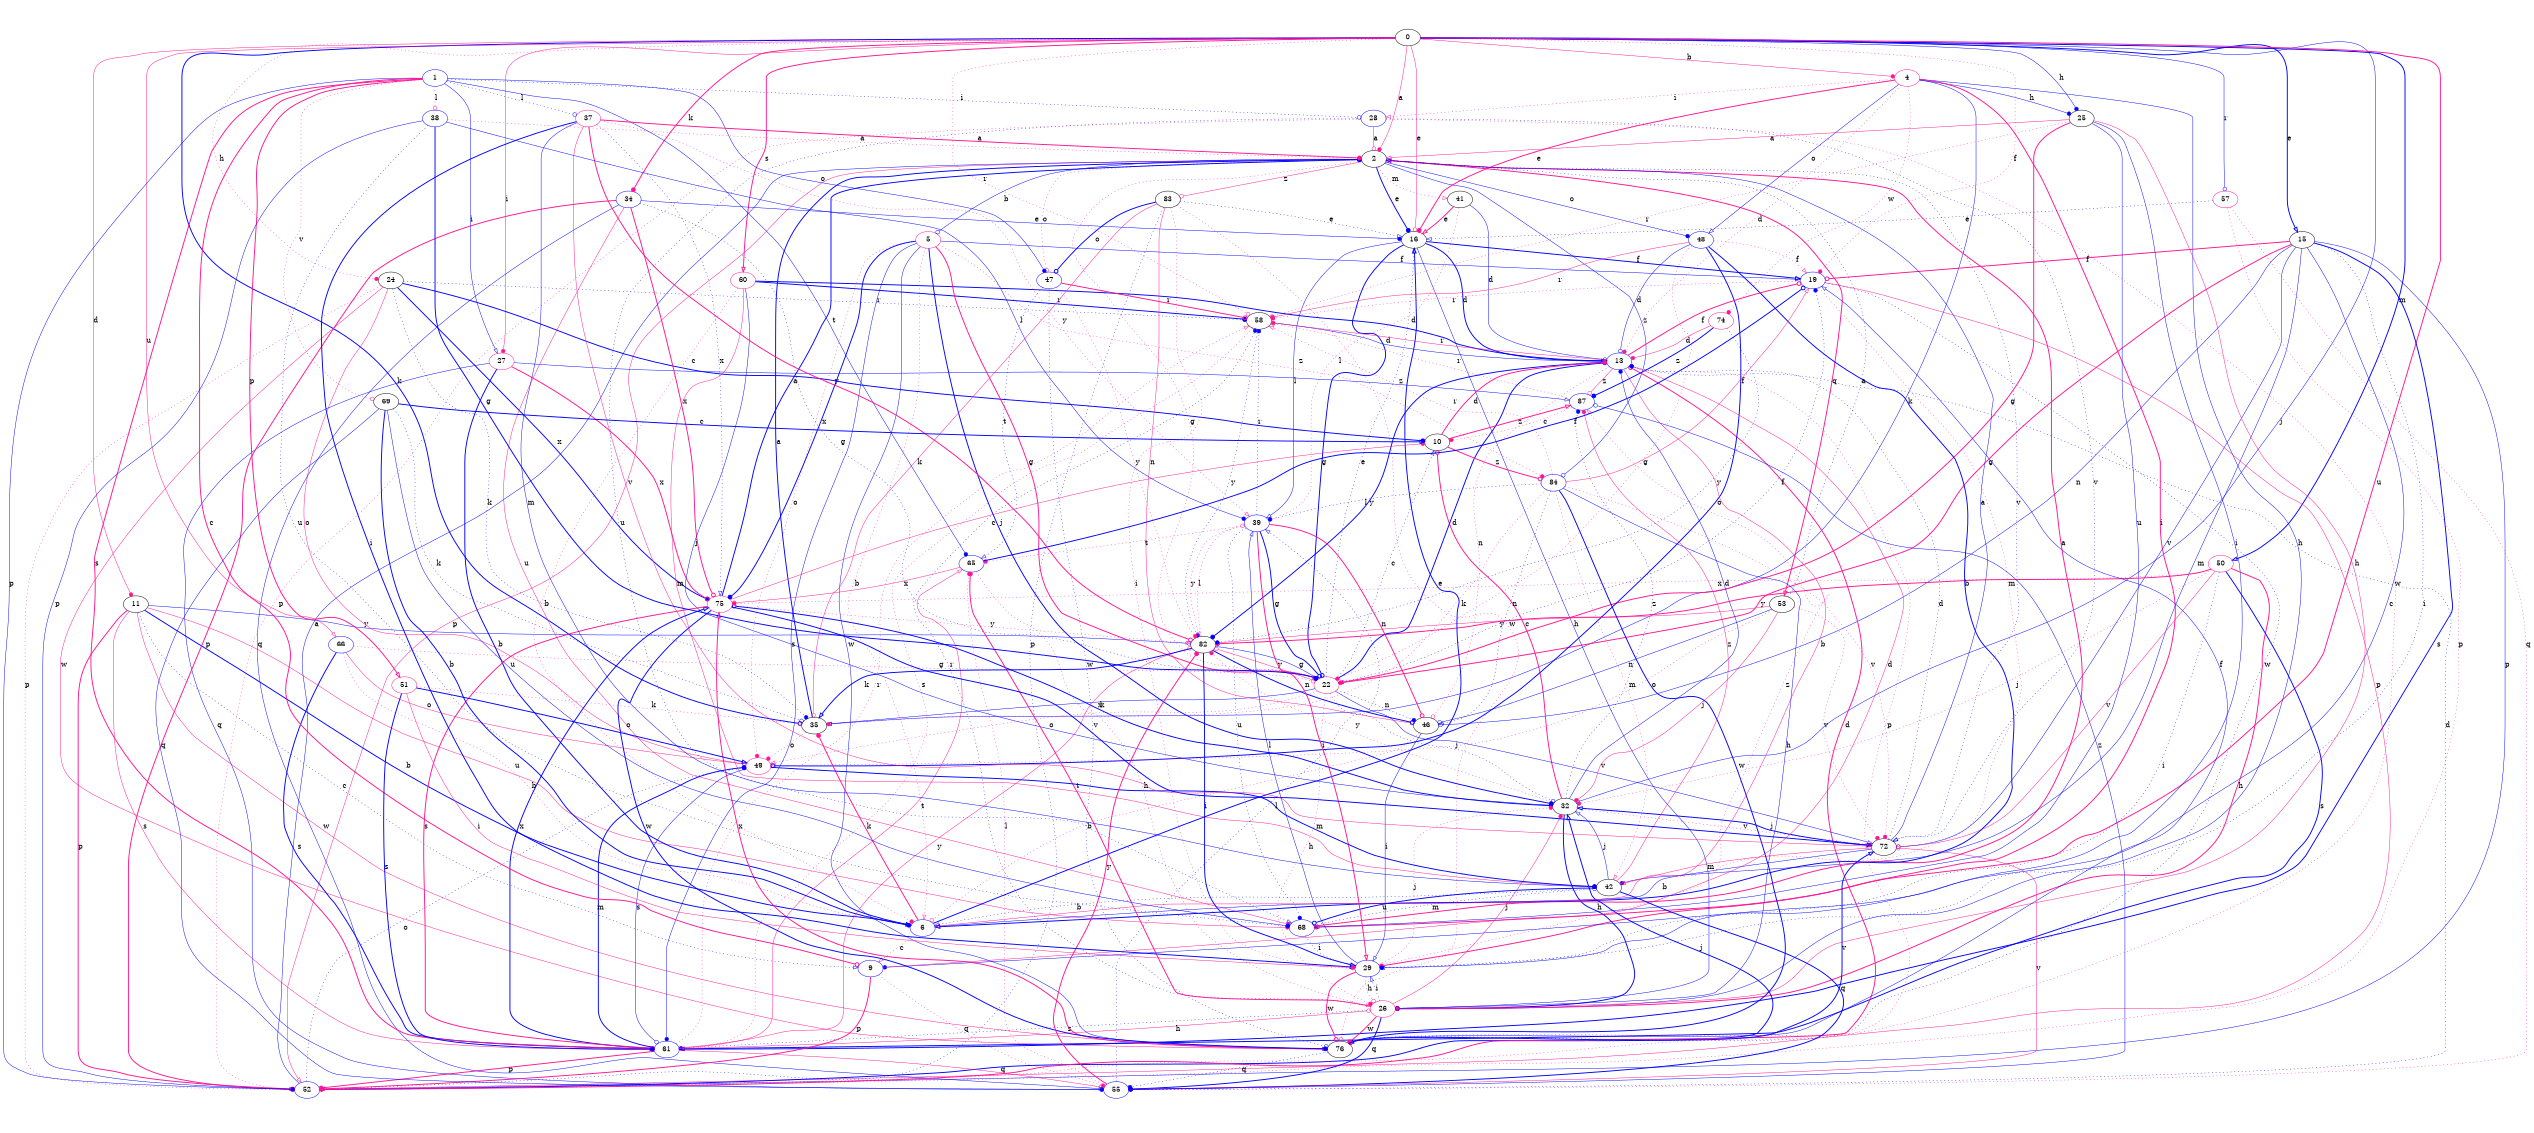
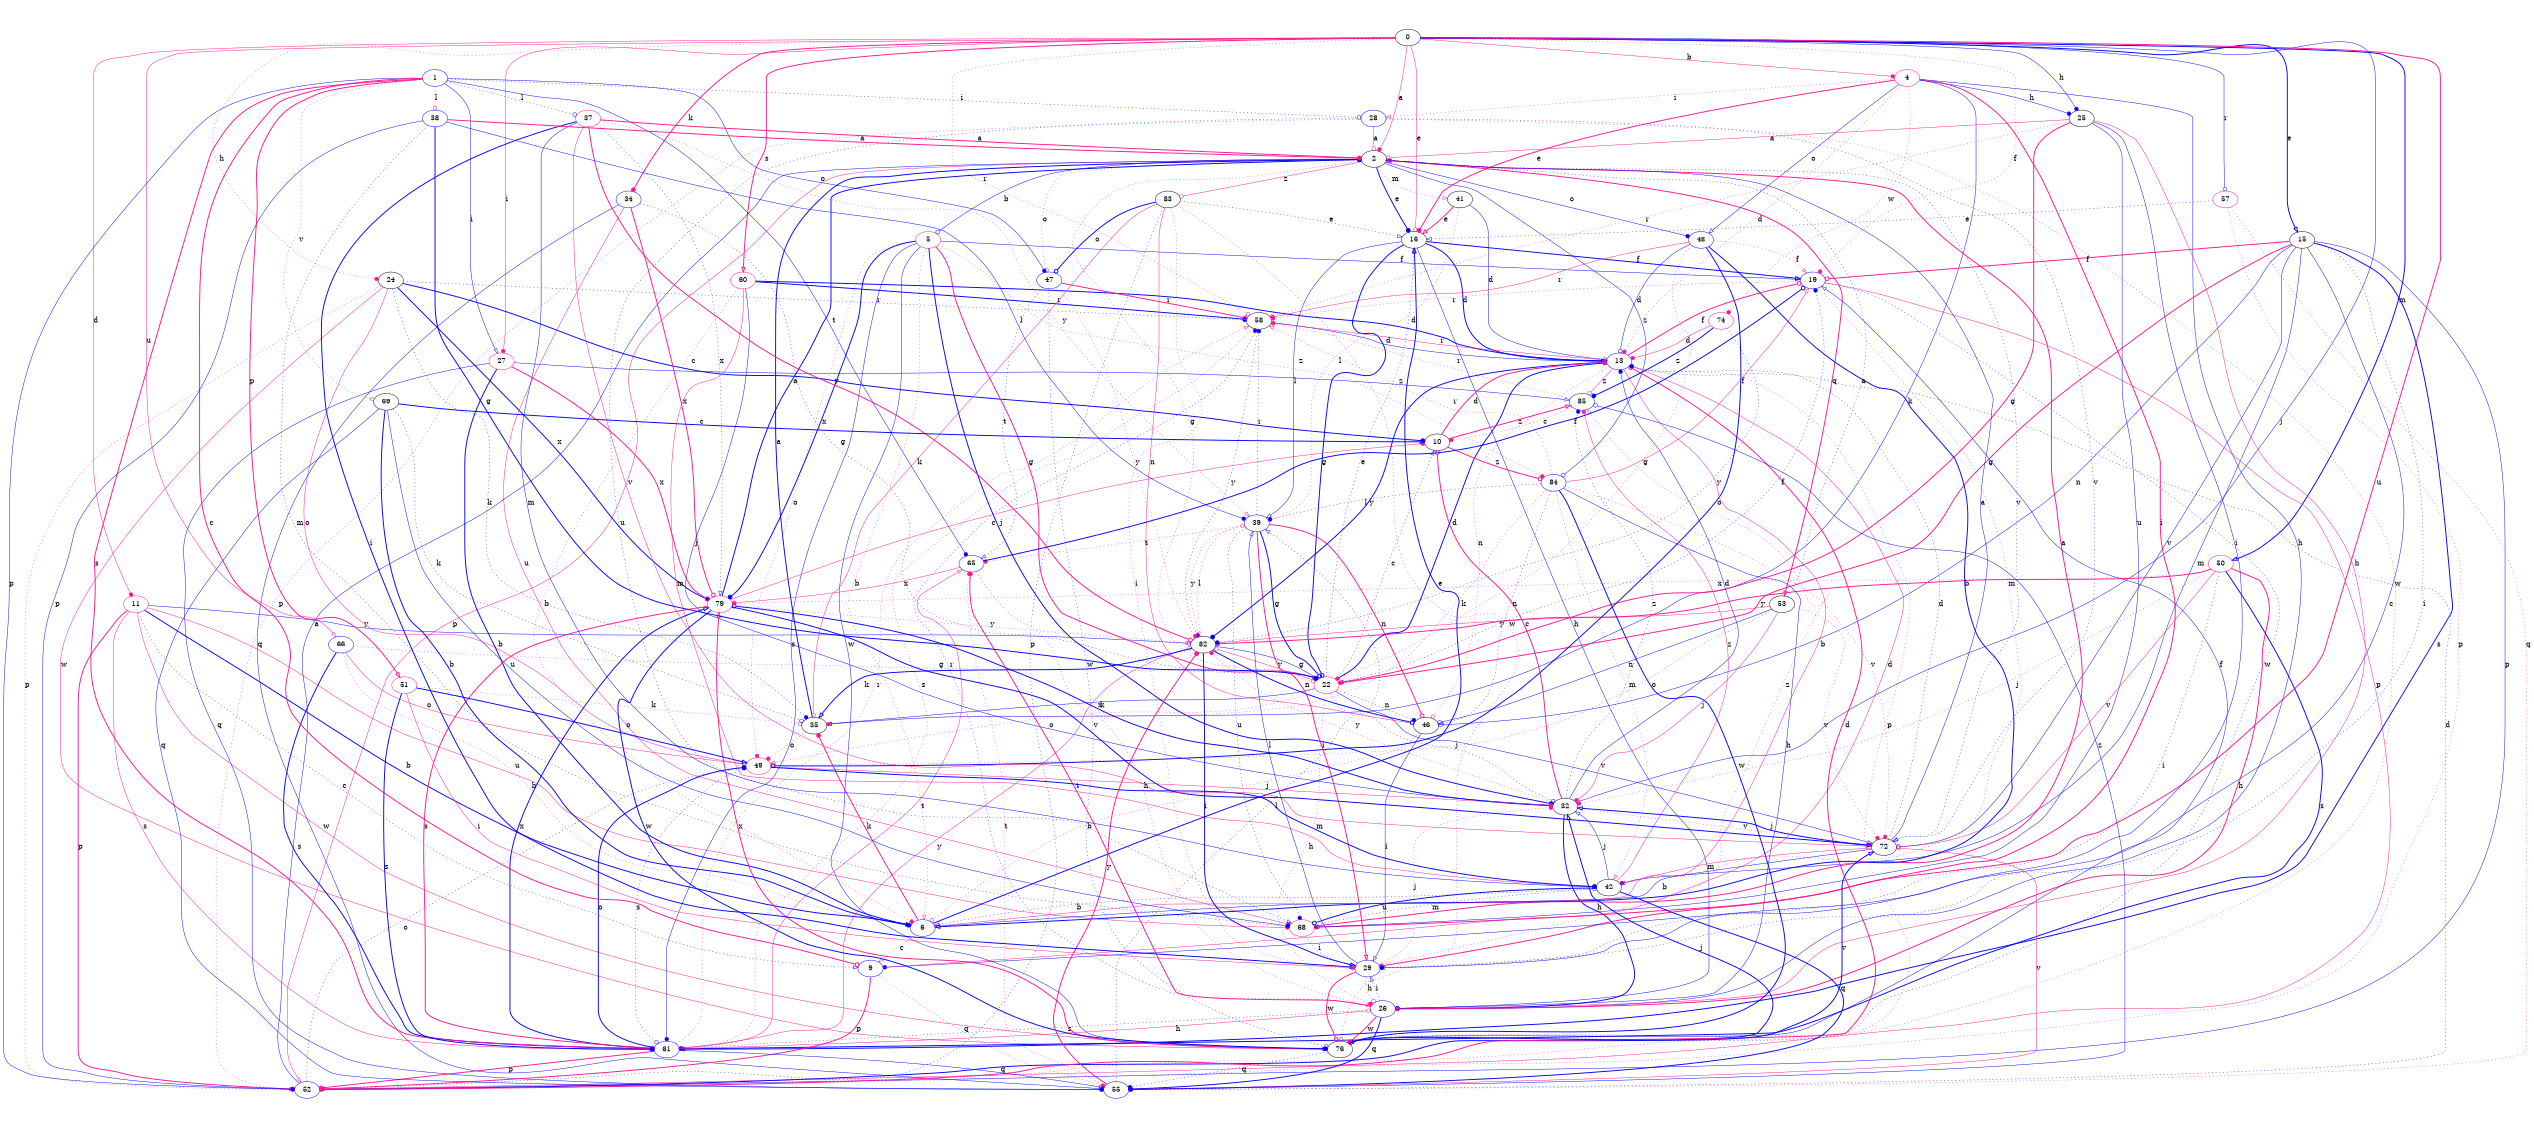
edge "0" -> "35": removed, label "k"
edge "25" -> "2": arrowhead onormal -> odot
edge "38" -> "2": style dotted -> bold
edge "34" -> "16": removed, label "e"
node "87": label "87" -> "85"
edge "38" -> "68": label "u" -> "m"
node "11": color black -> deeppink
node "75": label "75" -> "79"
edge "34" -> "52": removed, label "p"
edge "55" -> "65": label "l" -> "t"
edge "49" -> "61": style solid -> dotted
edge "61" -> "49": label "m" -> "o"
edge "26" -> "32": now "49" -> "32"
node "68": color blue -> deeppink
node "26": color deeppink -> blue
edge "61" -> "55": color deeppink -> blue
